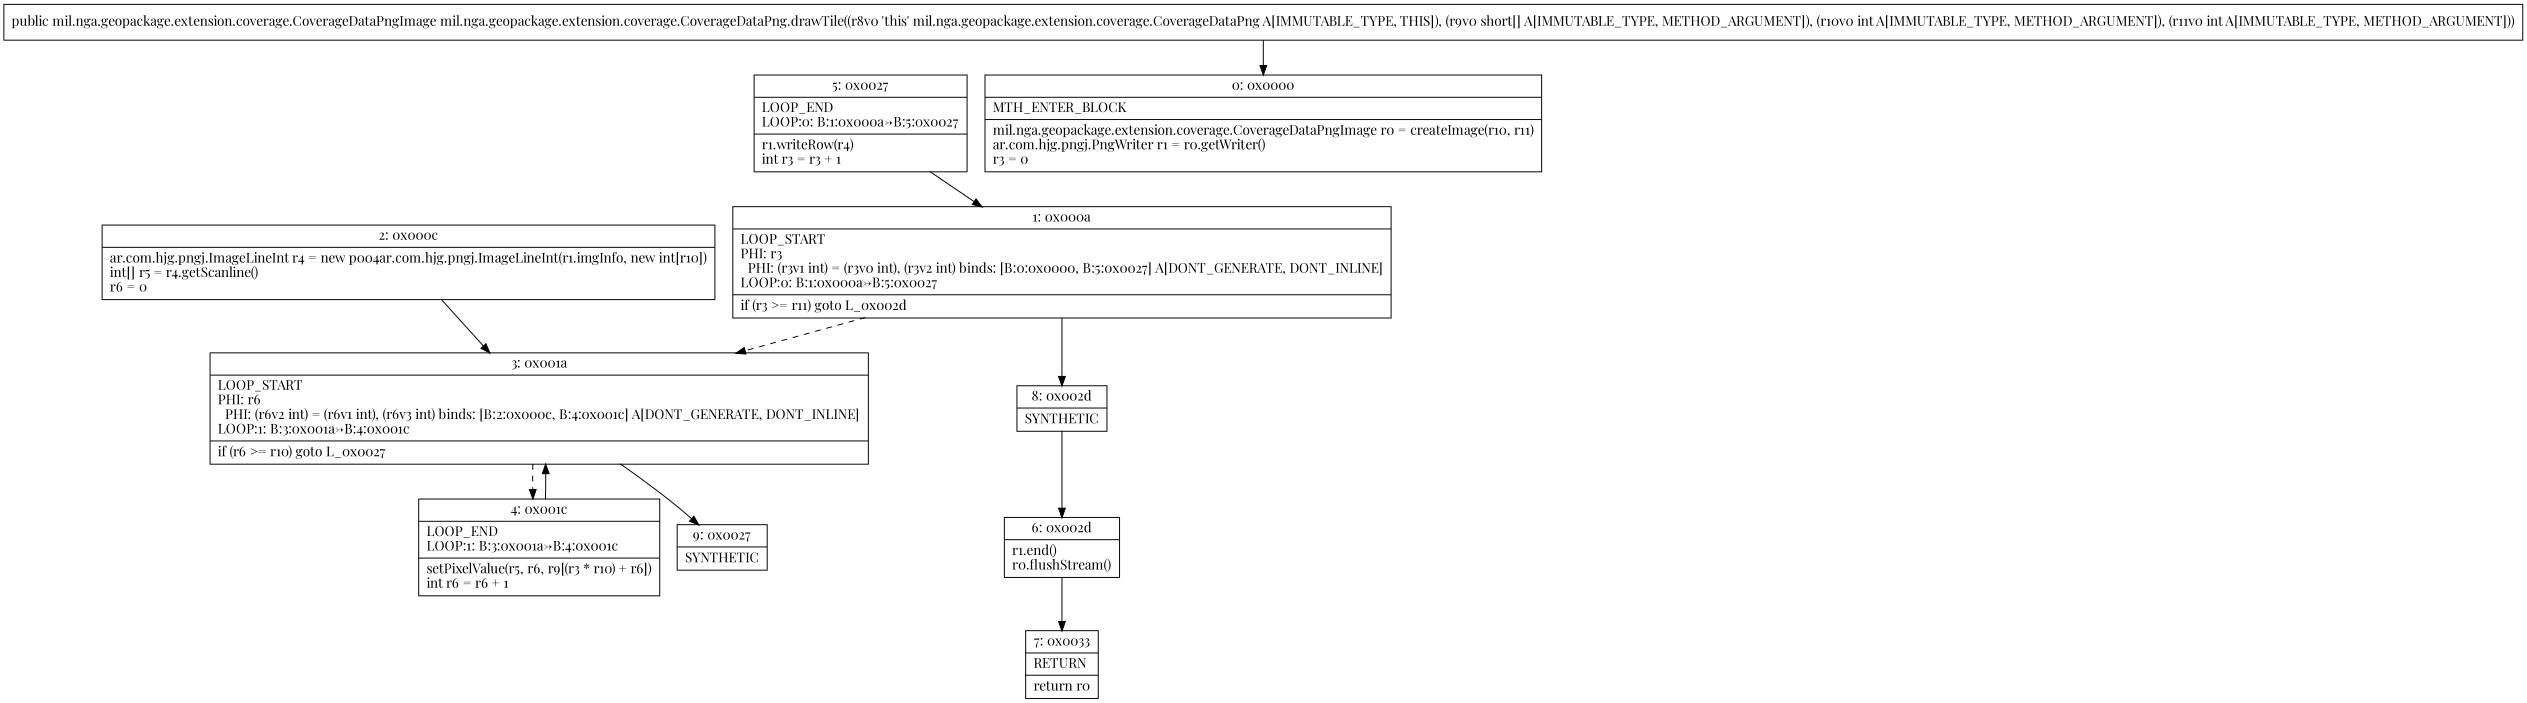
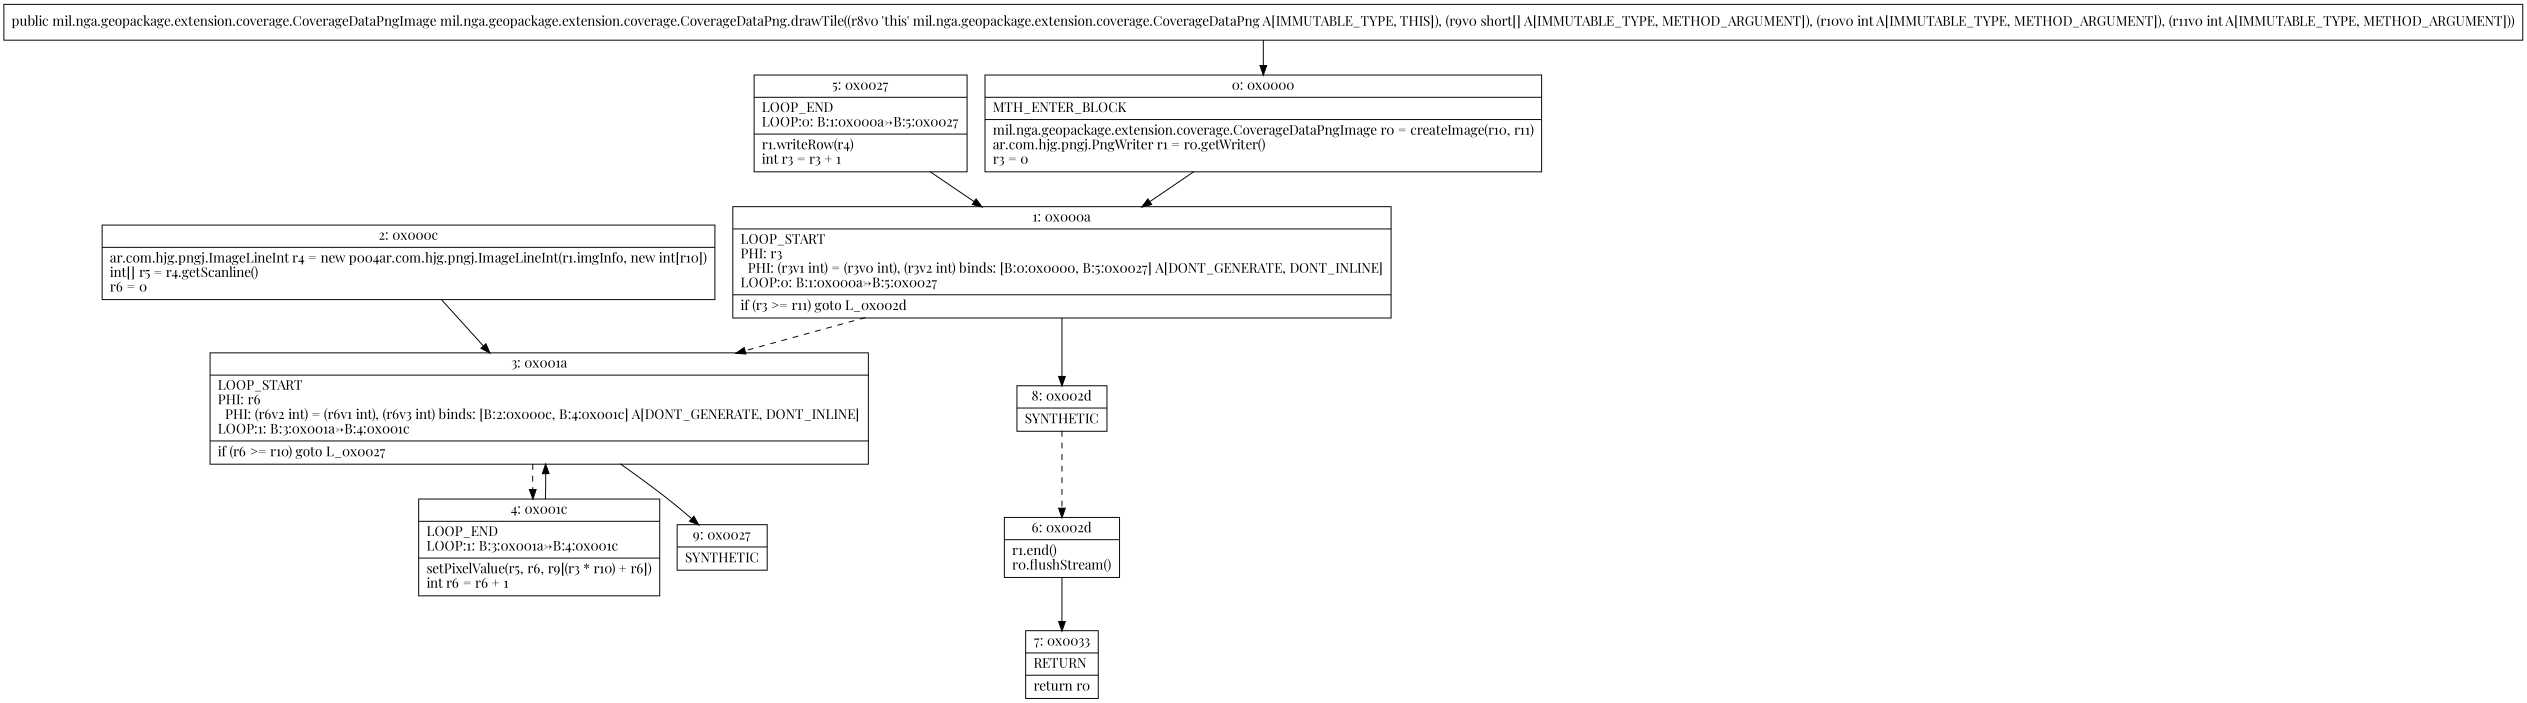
edge "0: 0x0000" -> "1: 0x000a": added
edge "8: 0x002d" -> "6: 0x002d": style solid -> dashed
